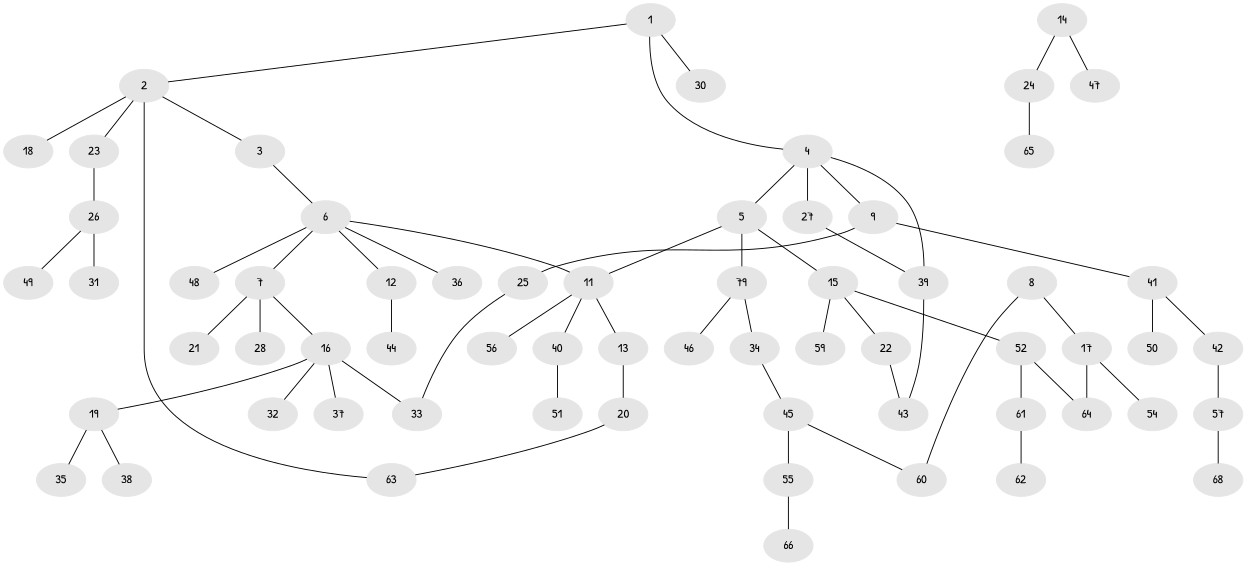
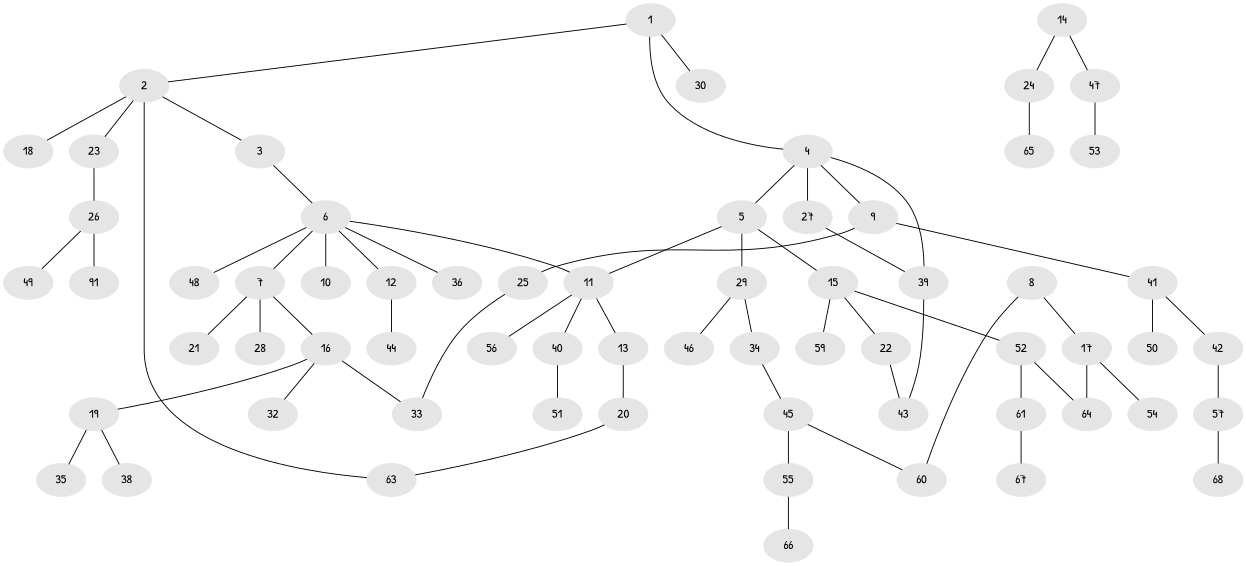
node "53": added
node "31": label "31" -> "91"
node "10": added
node "79": label "79" -> "29"
node "37": removed
node "62": label "62" -> "67"
